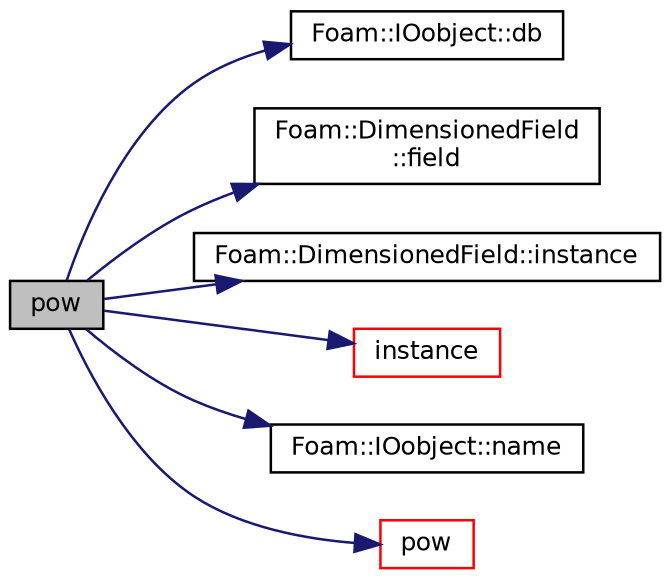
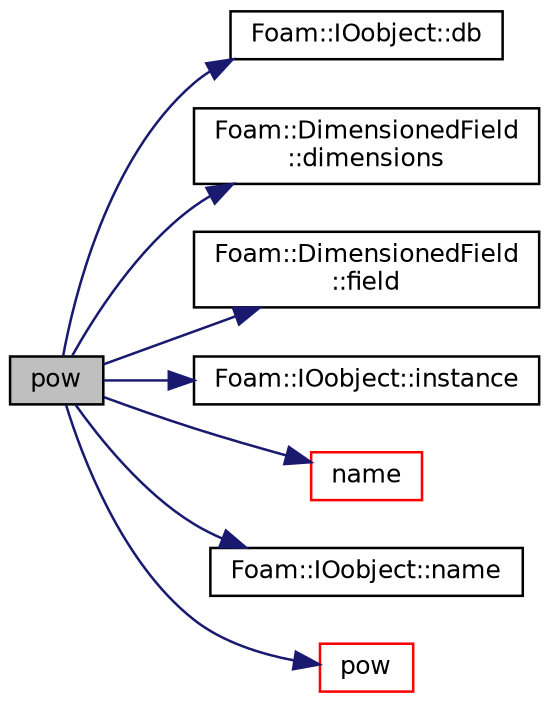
node "Foam::DimensionedField ::dimensions": added
node "Foam::DimensionedField::instance": label "Foam::DimensionedField::instance" -> "Foam::IOobject::instance"
node "instance": label "instance" -> "name"
